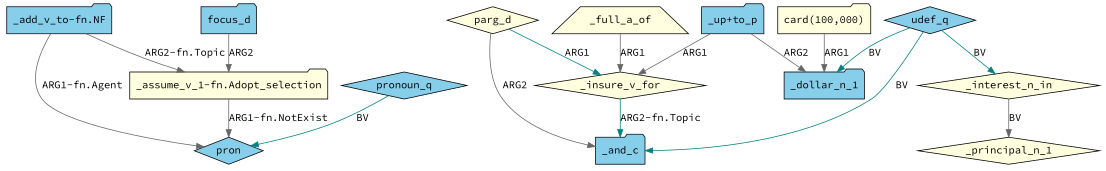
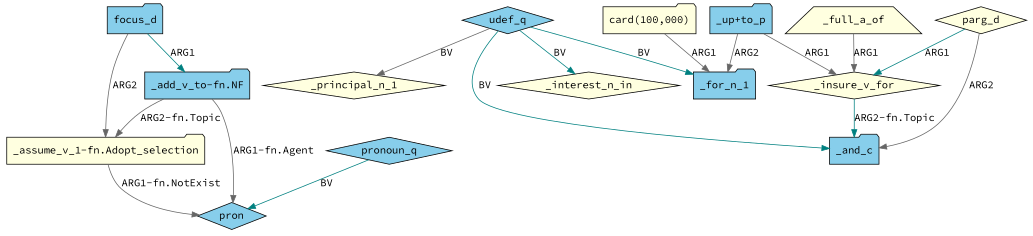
edge "focus_d" -> "_add_v_to-fn.NF": added, label "ARG1"
node "_dollar_n_1": label "_dollar_n_1" -> "_for_n_1"
edge "_interest_n_in" -> "_principal_n_1": now "udef_q" -> "_principal_n_1"
